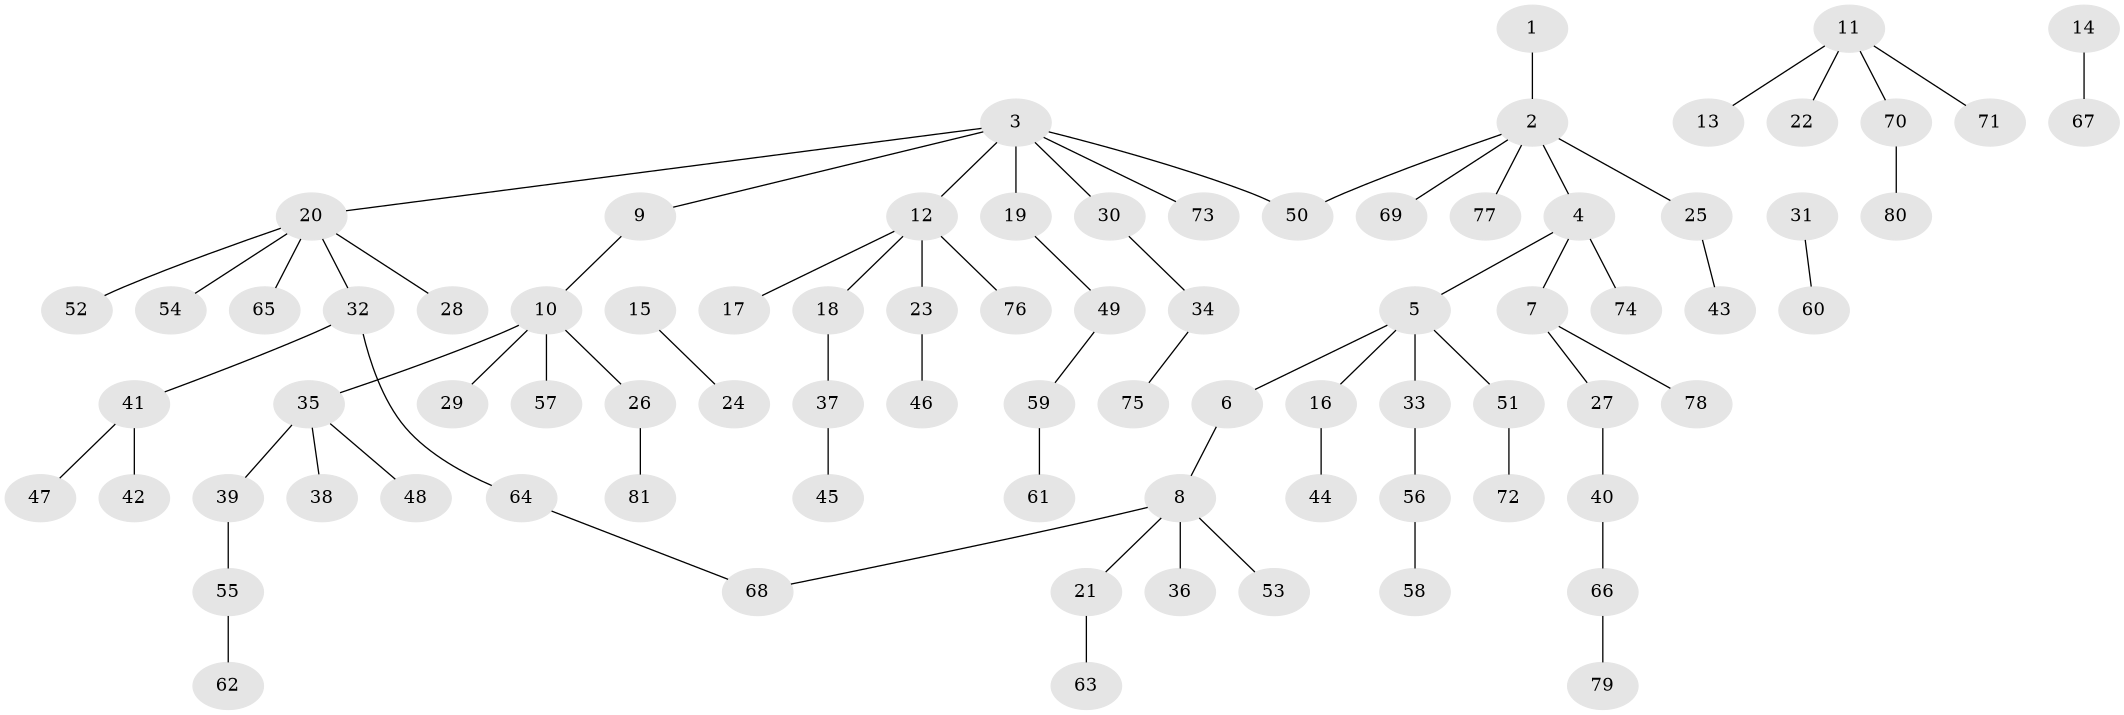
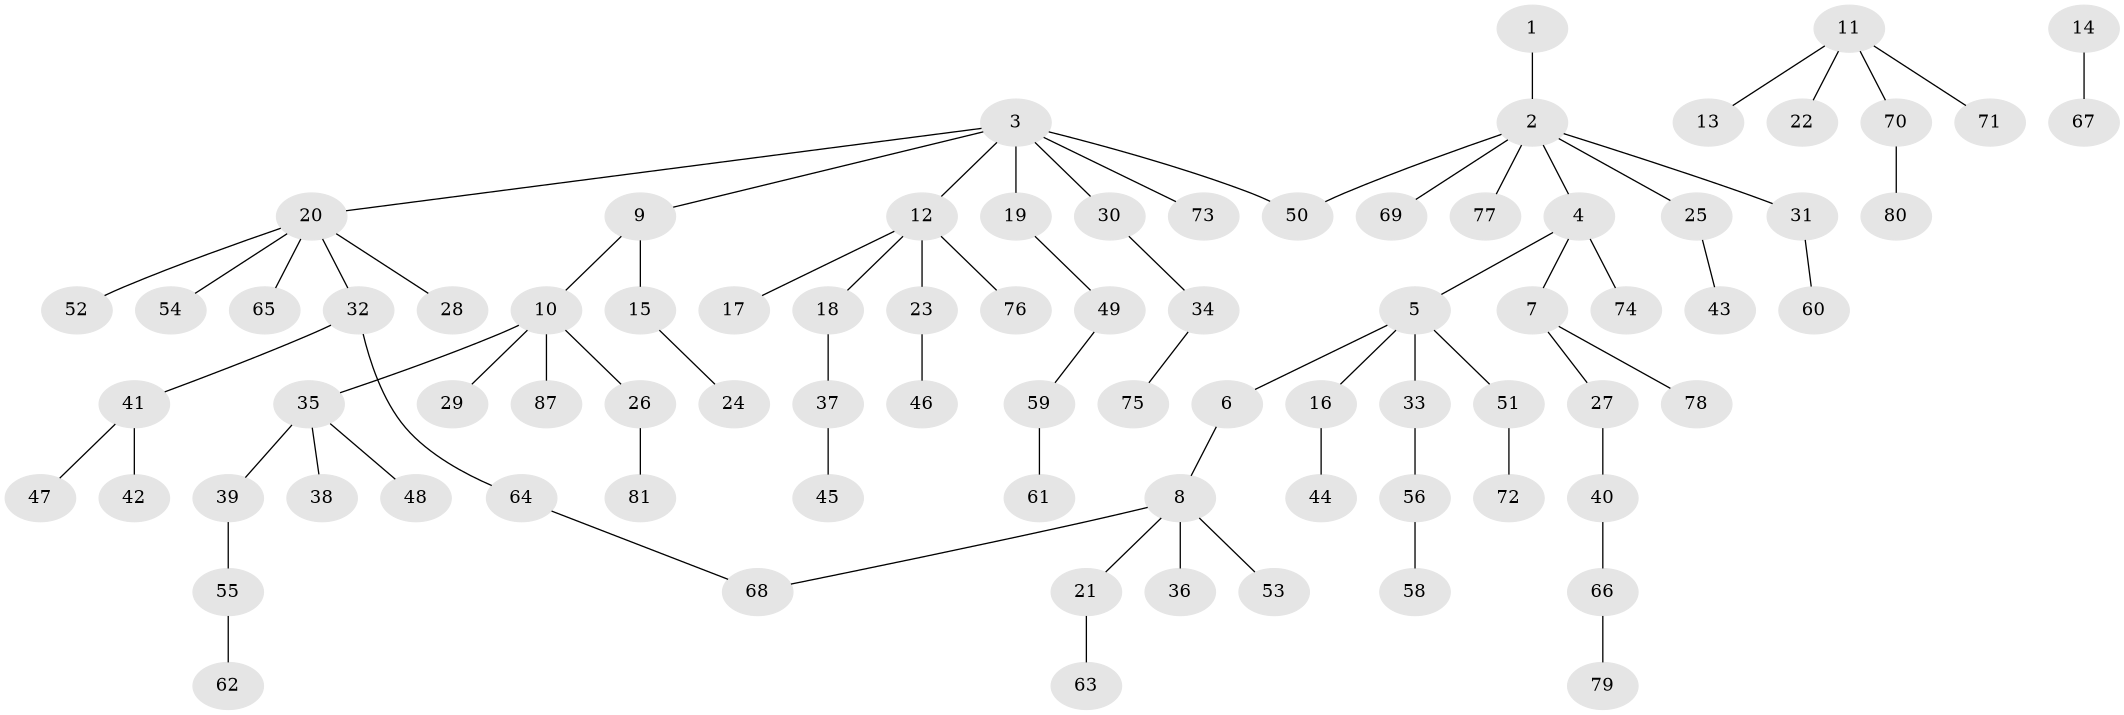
edge "2" -- "31": added
edge "9" -- "15": added
node "57": label "57" -> "87"
